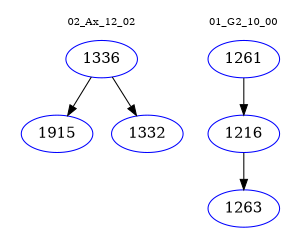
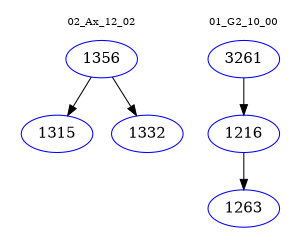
node "1336": label "1336" -> "1356"
node "1261": label "1261" -> "3261"
node "1915": label "1915" -> "1315"
